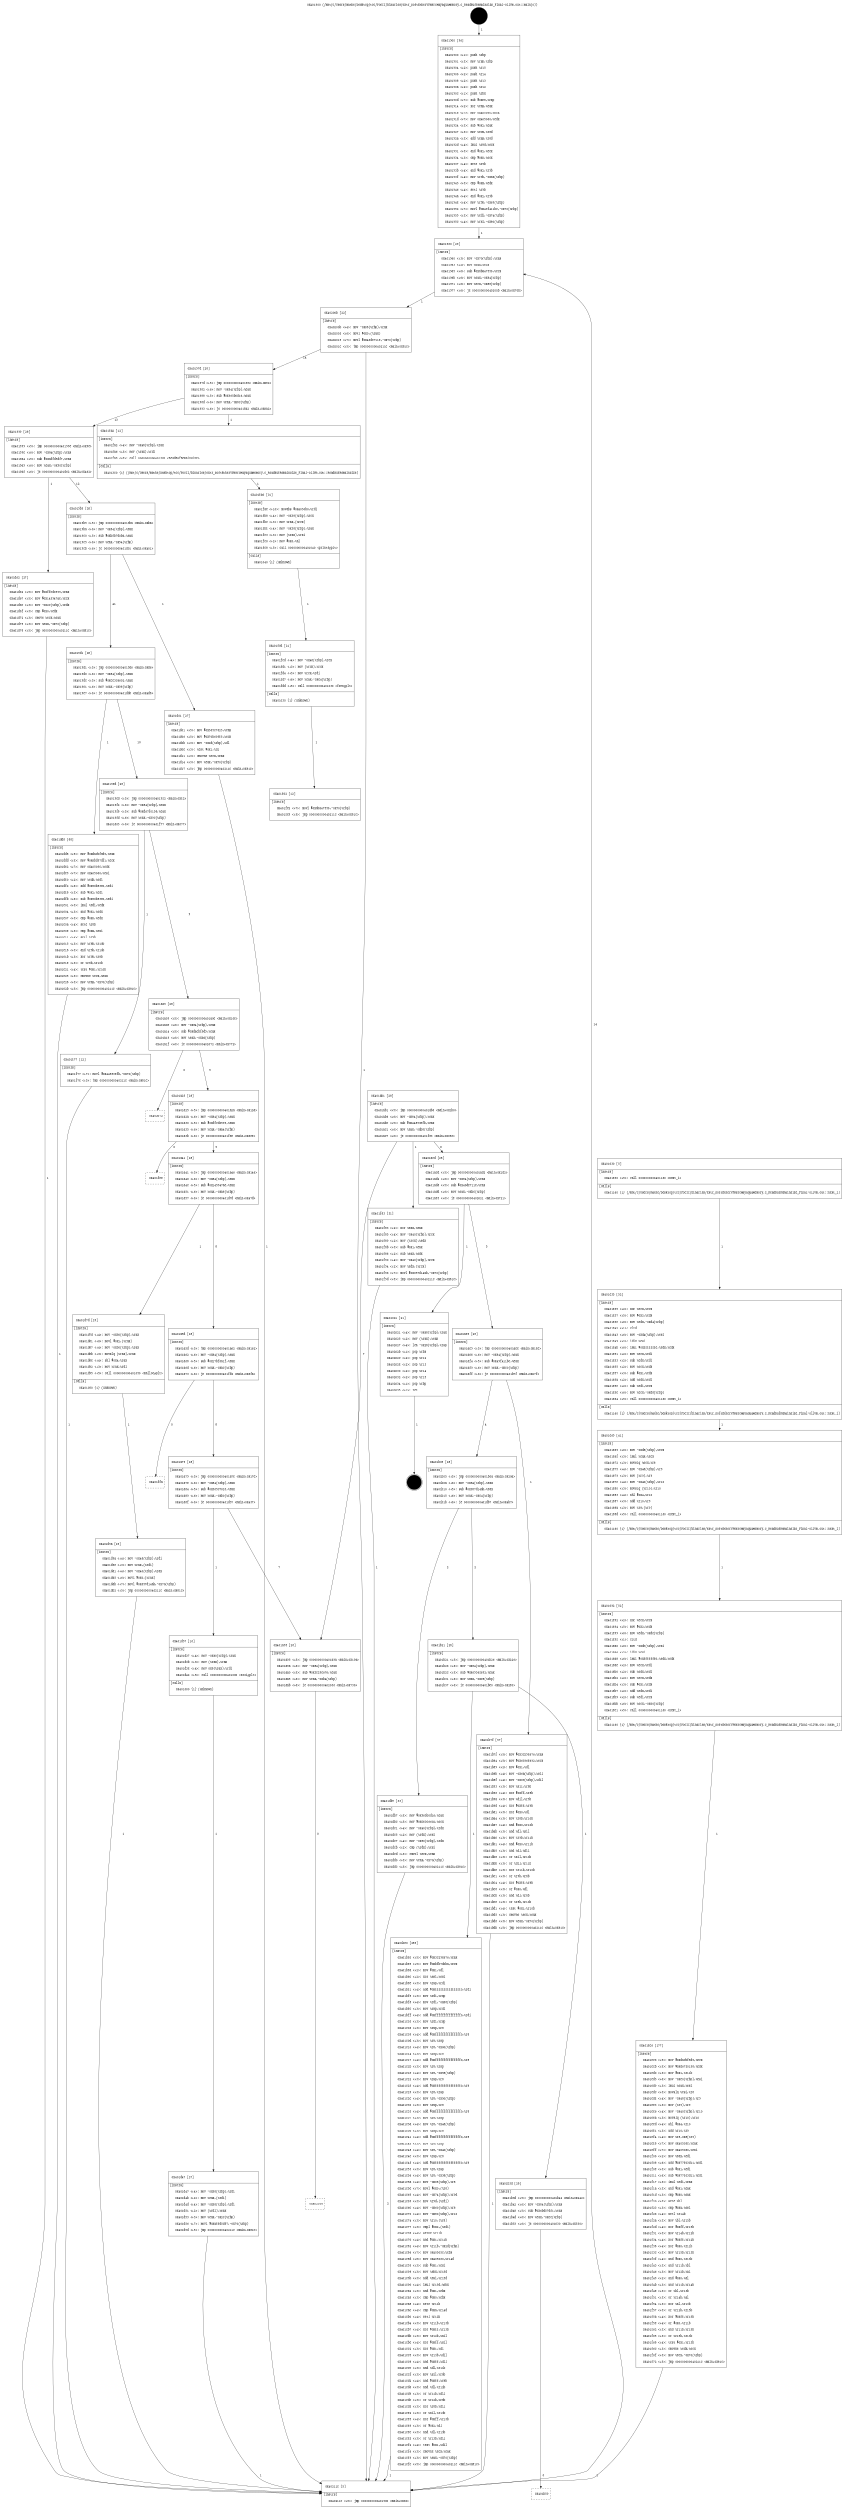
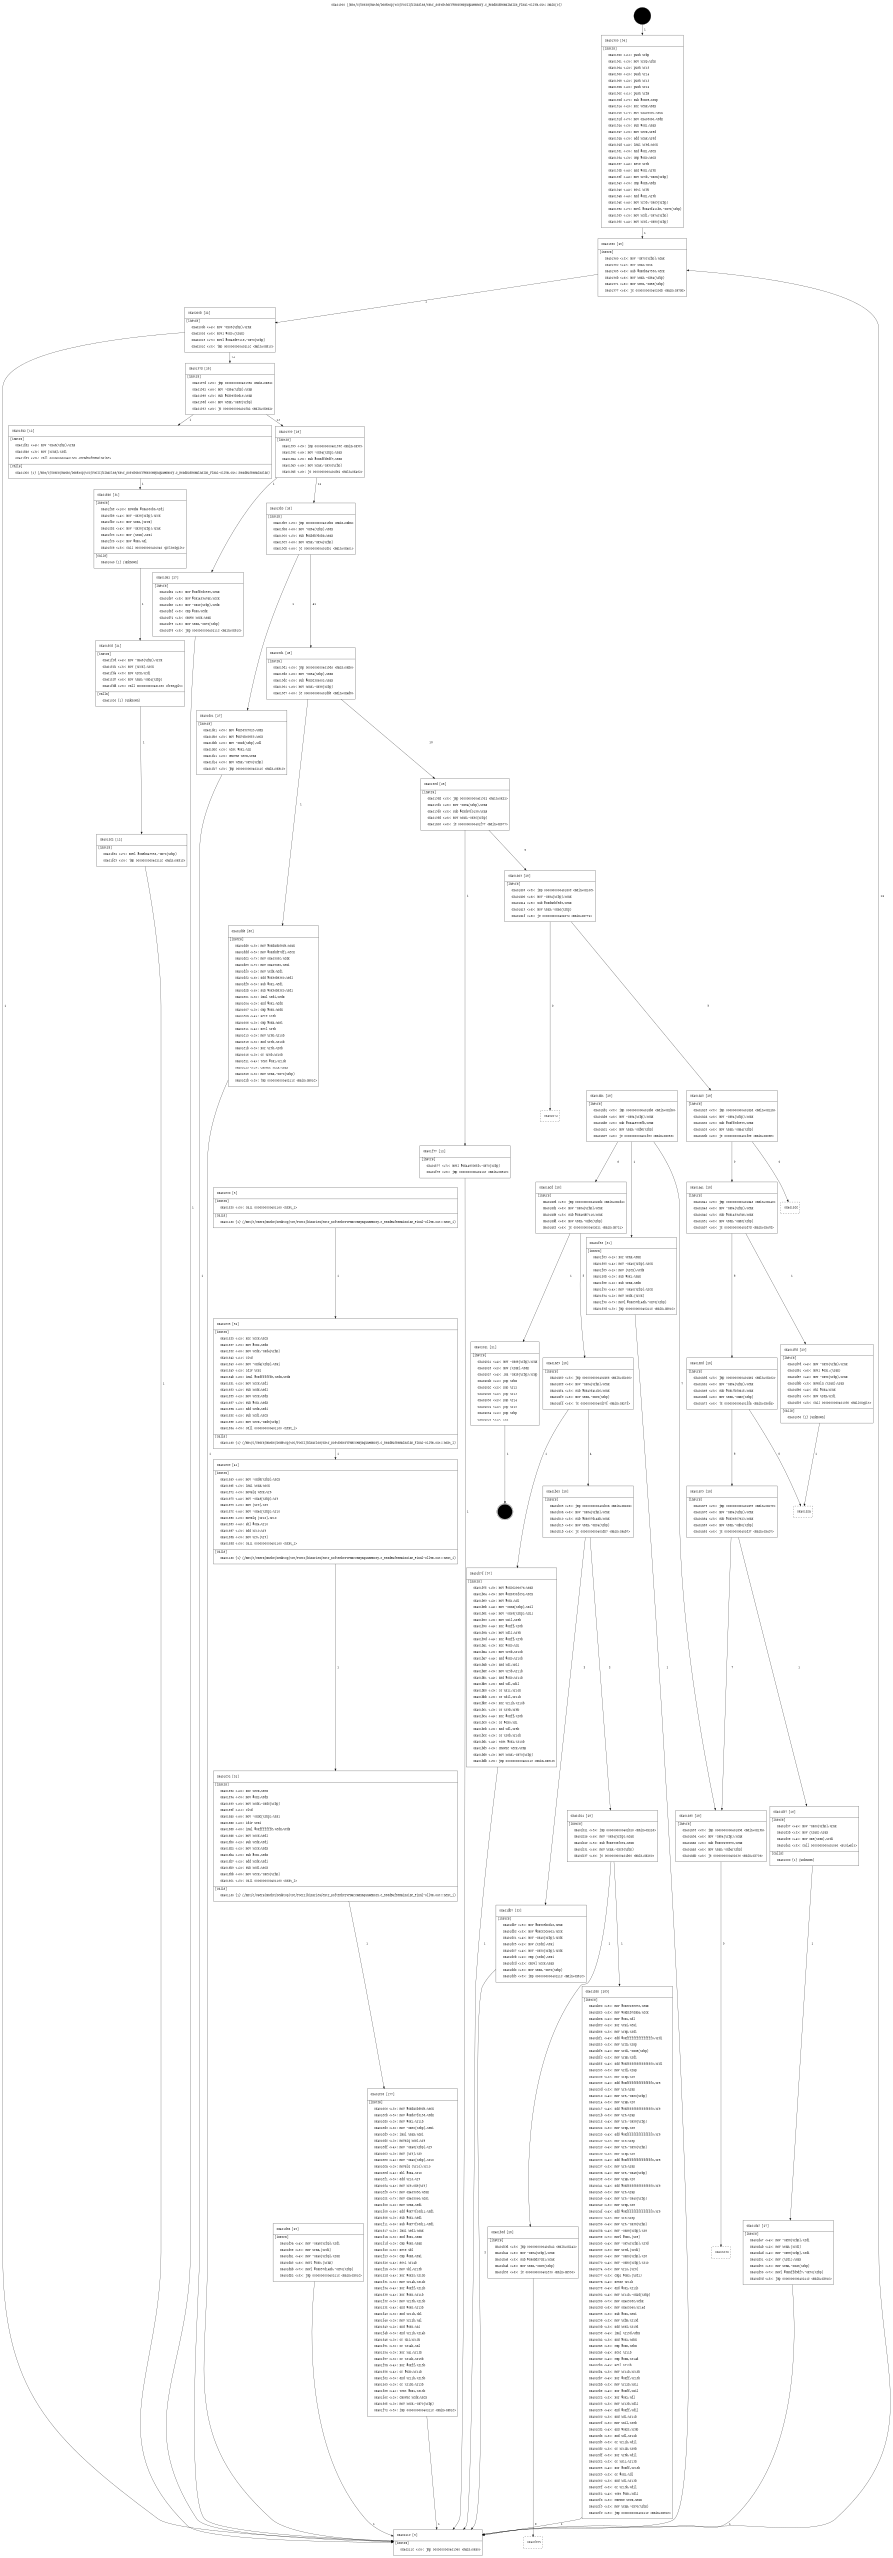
edge "0x401d7d [29]" -> "0x401d9a [29]": now "0x401d7d [29]" -> "0x401ffa"
edge "0x401fe2 [12]" -> "0x40211c [5]": added, label "1"
